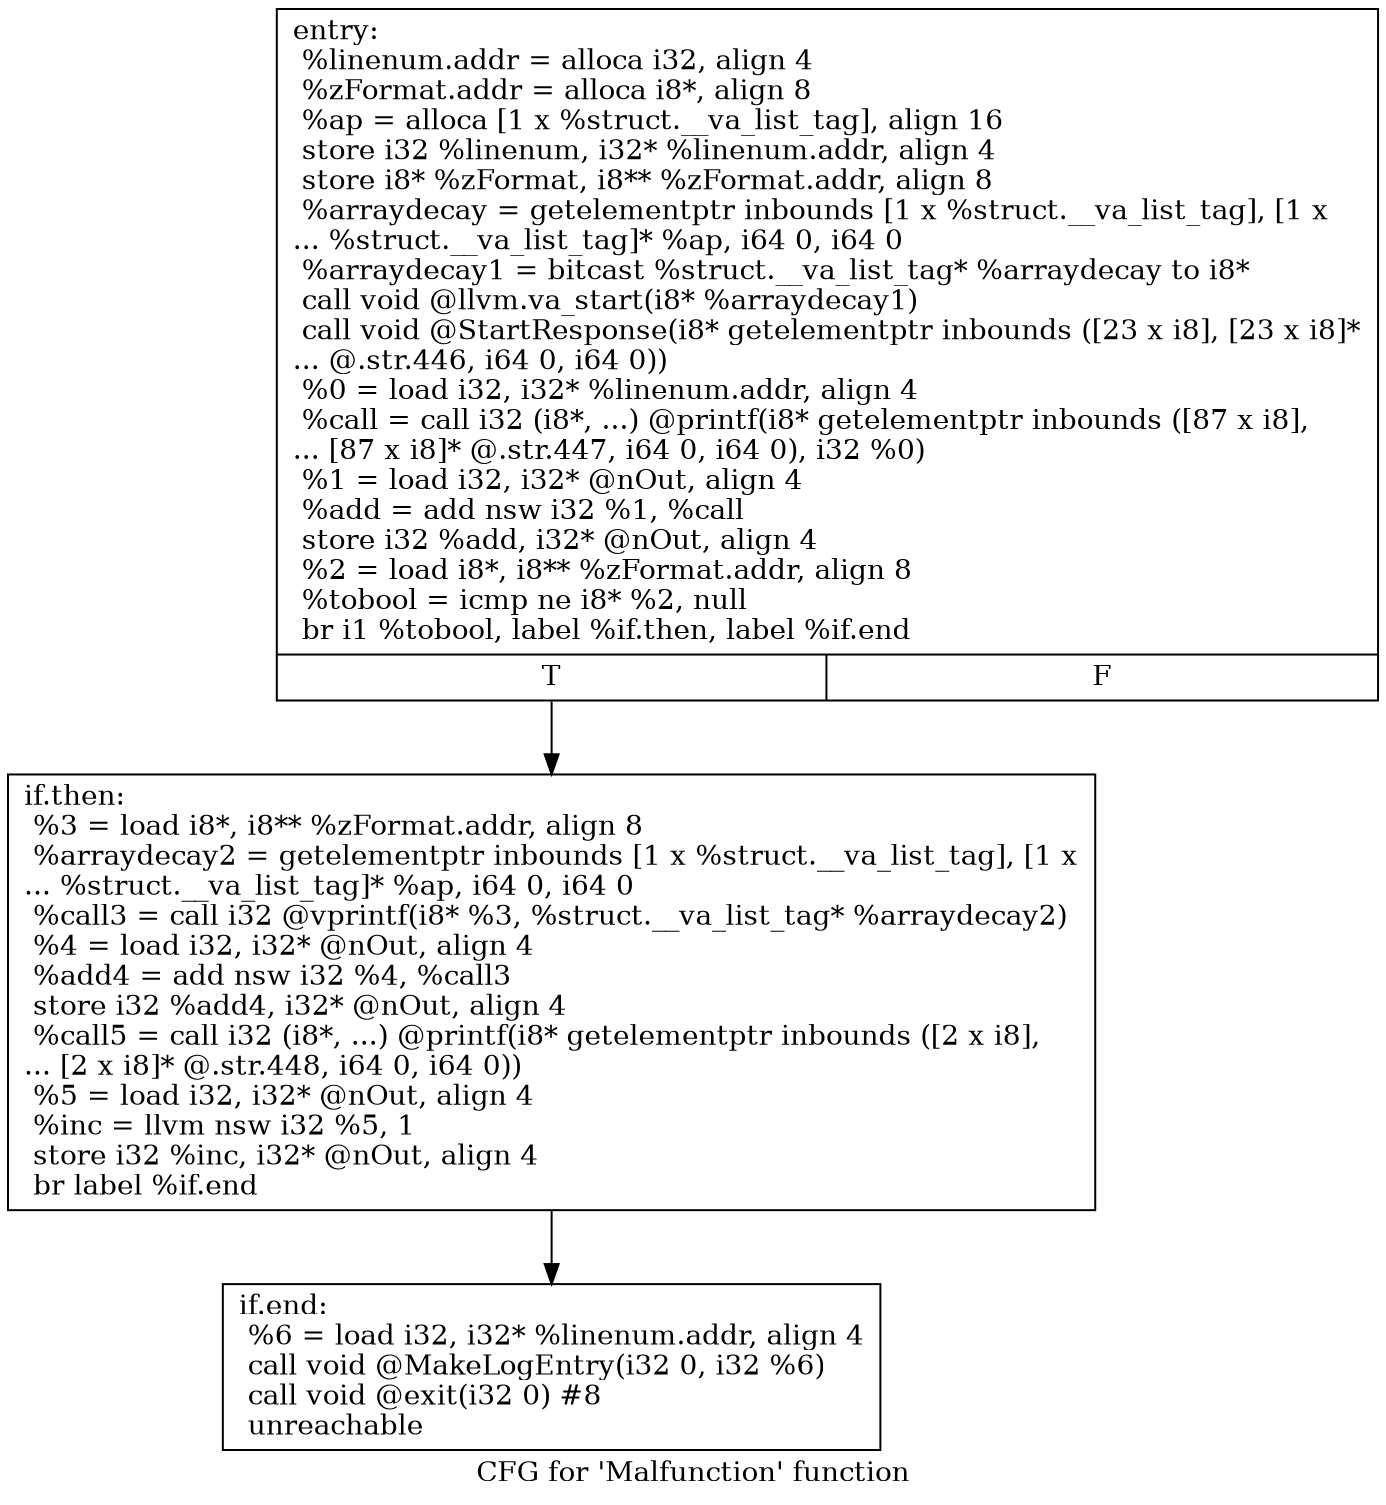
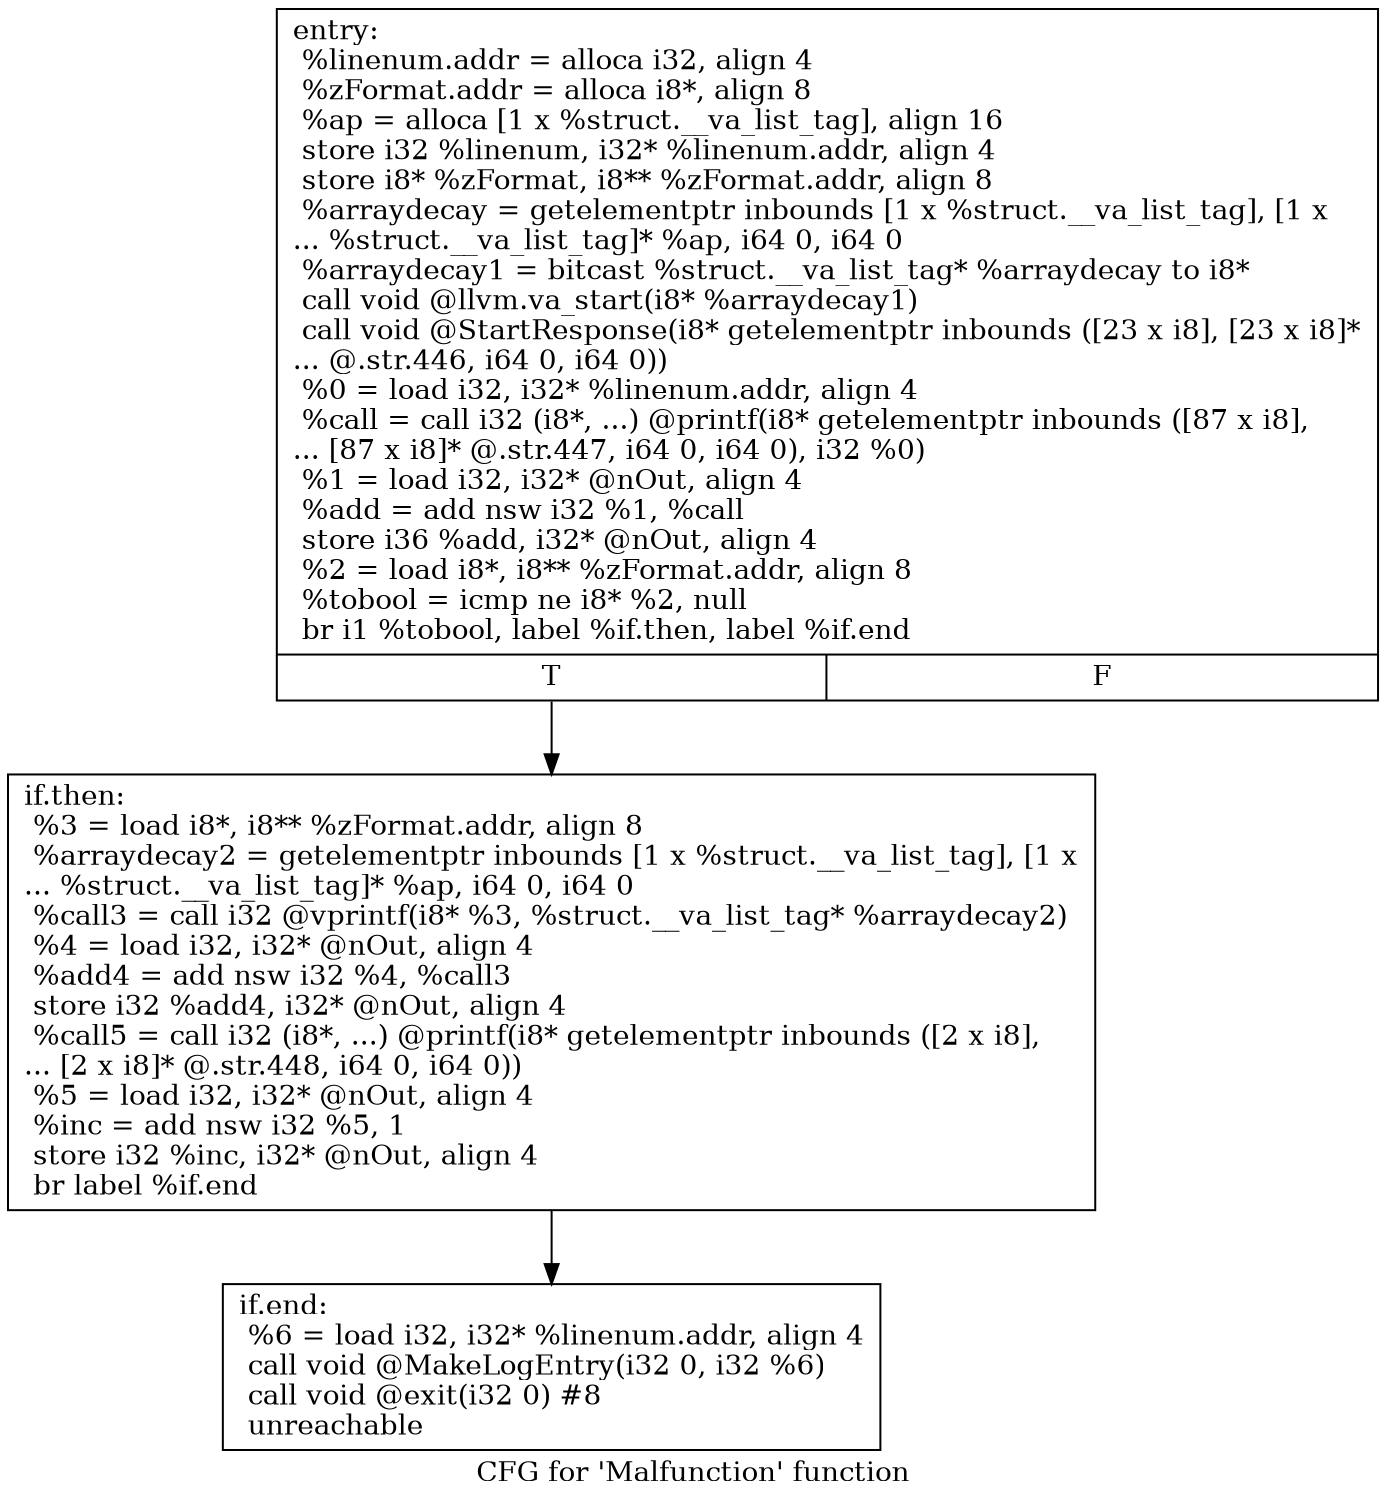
node "entry:": text "store i32 %add, i32* @nOut, align 4" -> "store i36 %add, i32* @nOut, align 4"
node "if.then:": text "%inc = llvm nsw i32 %5, 1" -> "%inc = add nsw i32 %5, 1"
